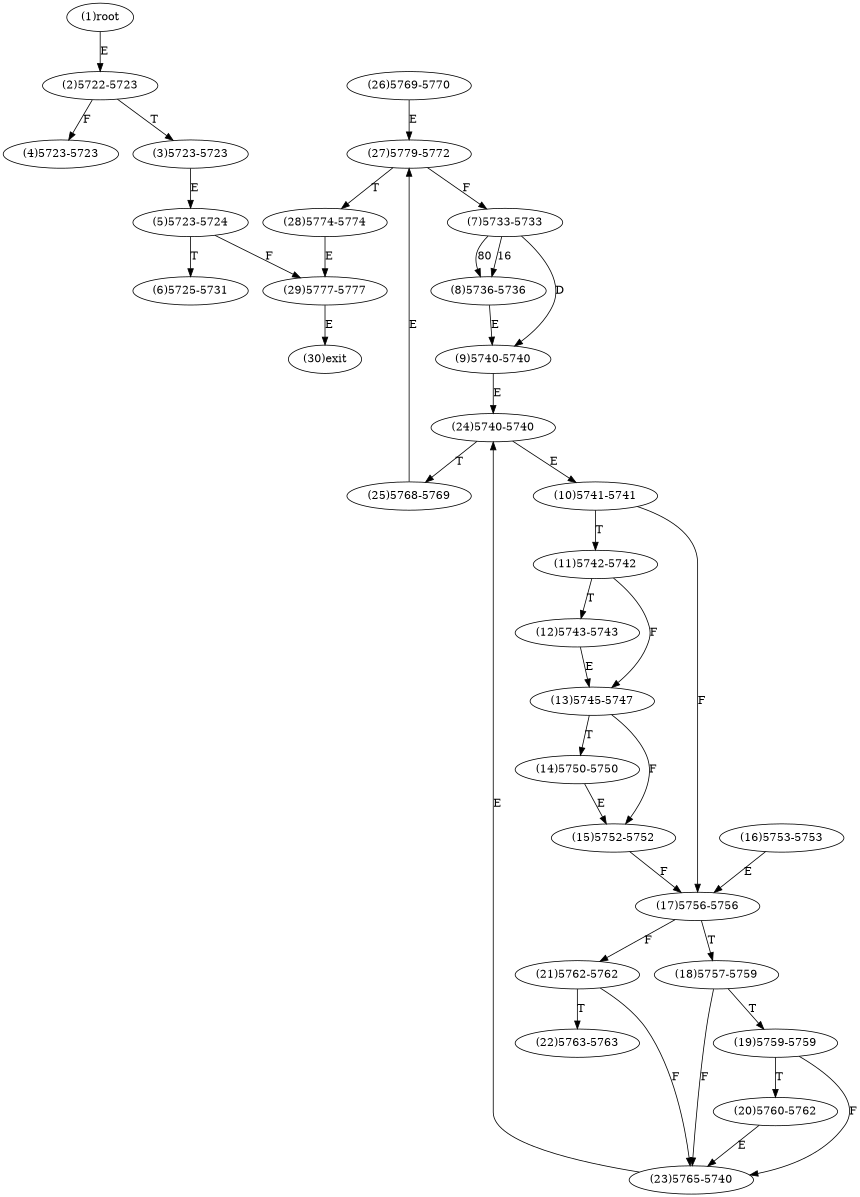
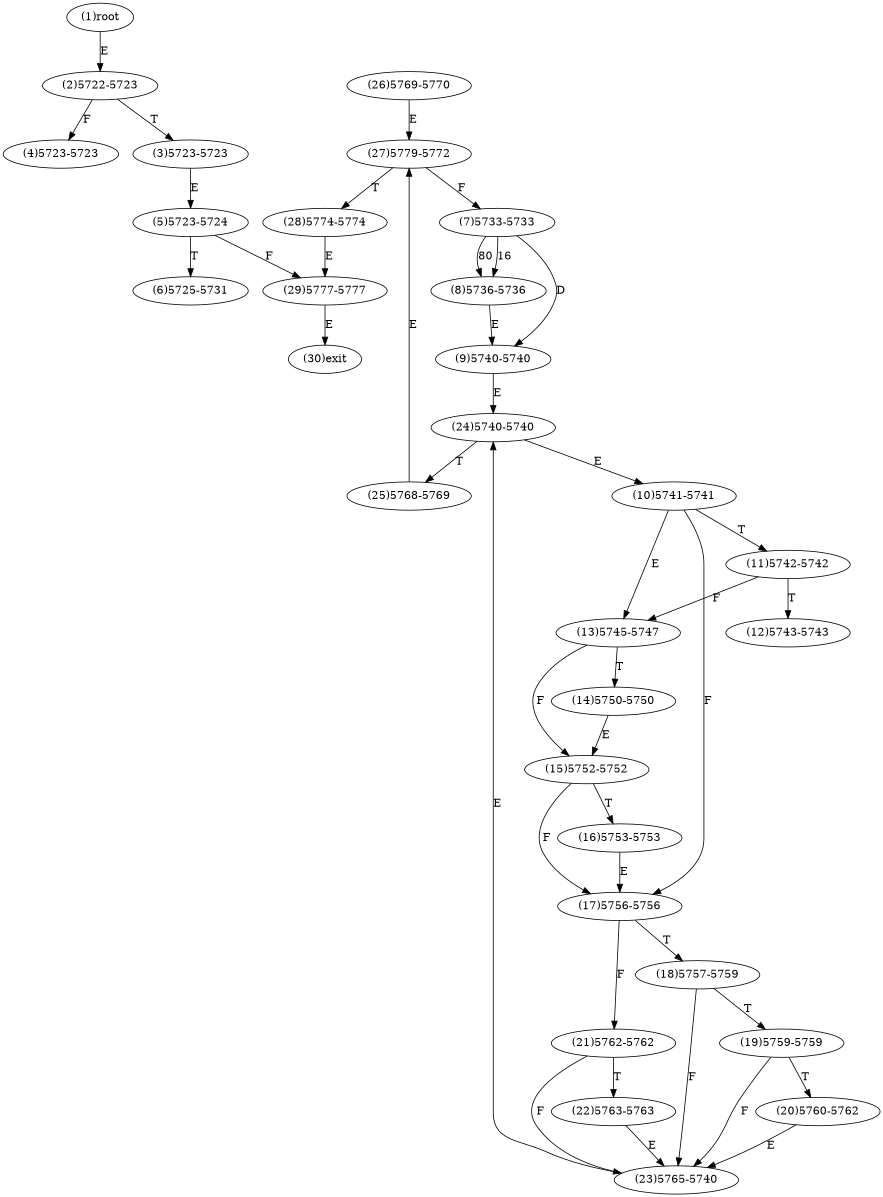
edge "(12)5743-5743" -> "(13)5745-5747": now "(10)5741-5741" -> "(13)5745-5747"
edge "(15)5752-5752" -> "(16)5753-5753": added, label "T"
edge "(22)5763-5763" -> "(23)5765-5740": added, label "E"
